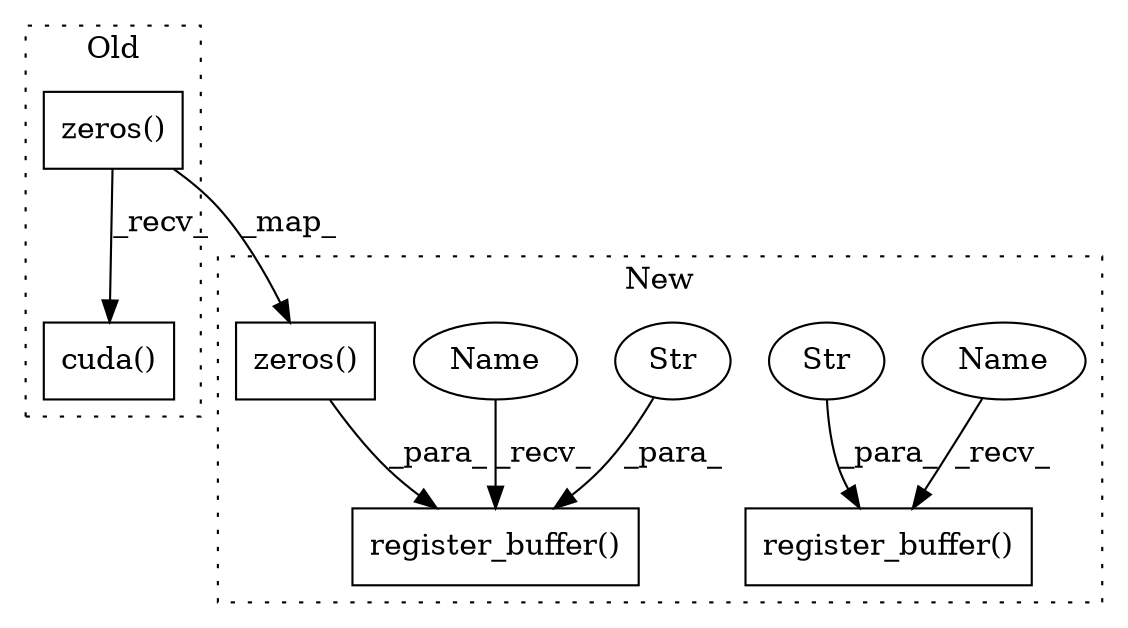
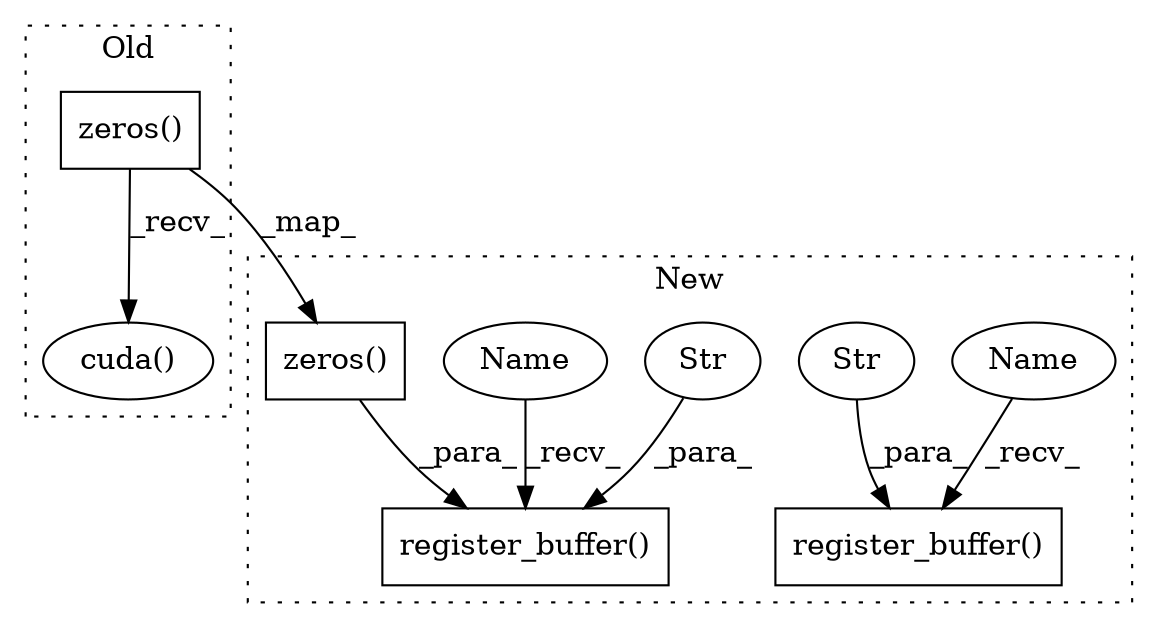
node "cuda()": shape box -> ellipse
